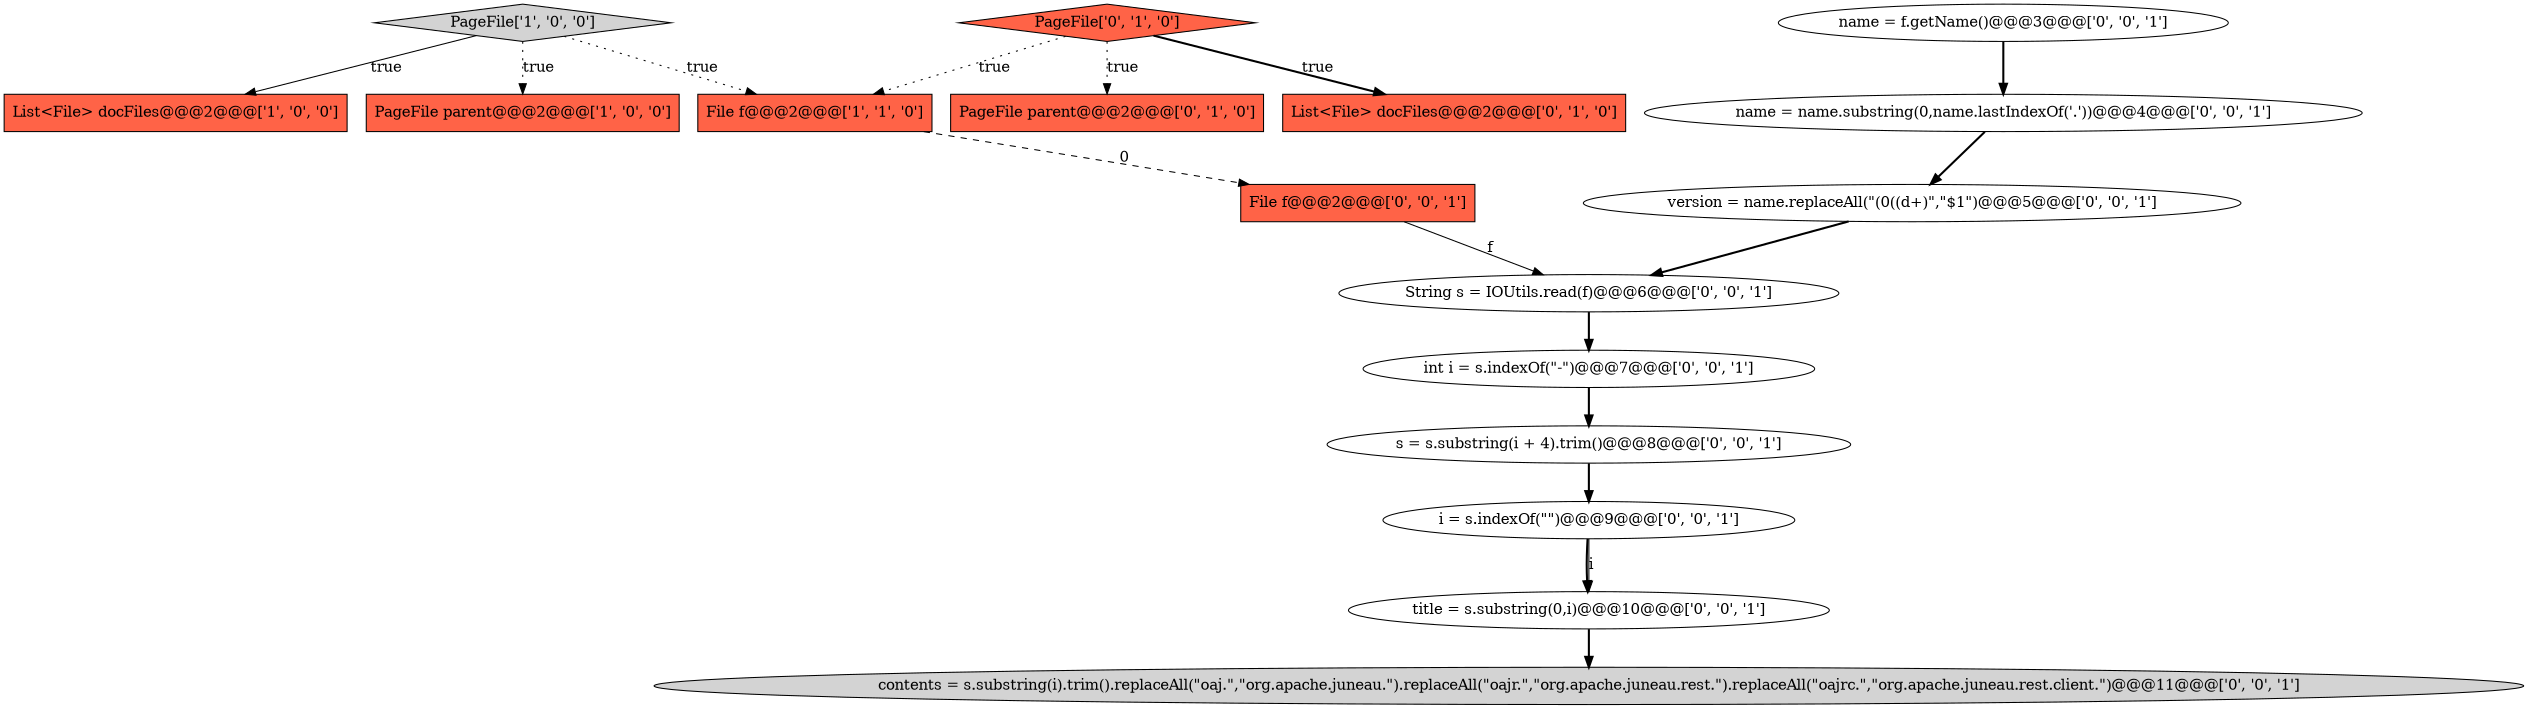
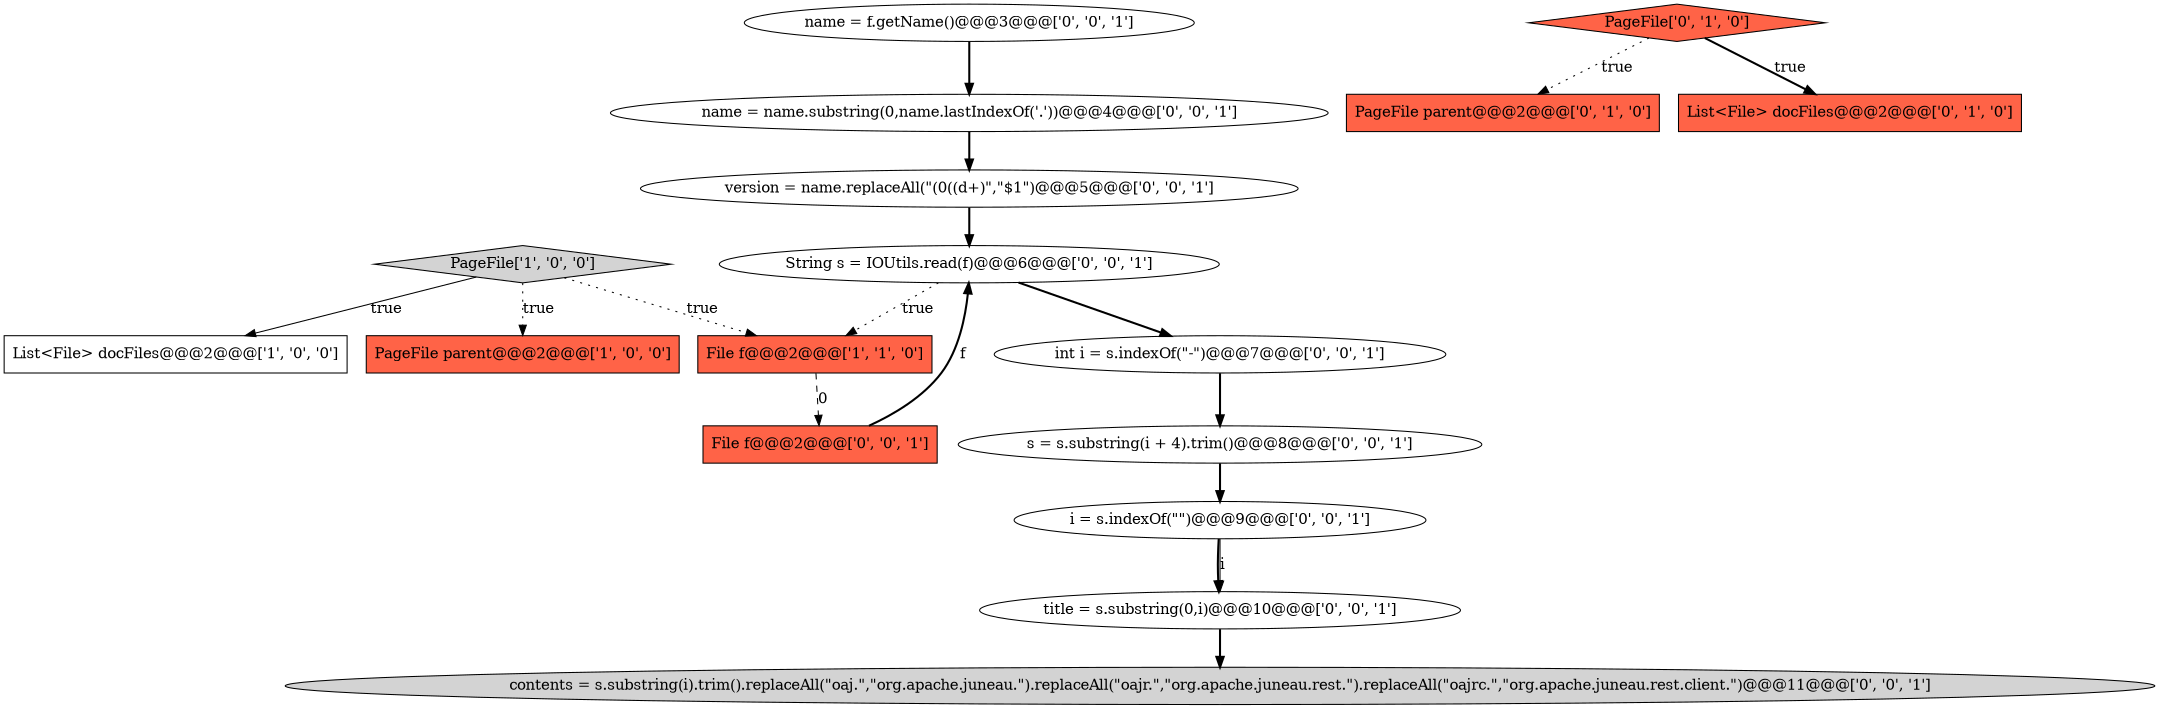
edge "PageFile['0', '1', '0']" -> "File f@@@2@@@['1', '1', '0']": now "String s = IOUtils.read(f)@@@6@@@['0', '0', '1']" -> "File f@@@2@@@['1', '1', '0']"
node "List<File> docFiles@@@2@@@['1', '0', '0']": fillcolor tomato -> white
edge "File f@@@2@@@['0', '0', '1']" -> "String s = IOUtils.read(f)@@@6@@@['0', '0', '1']": style solid -> bold
